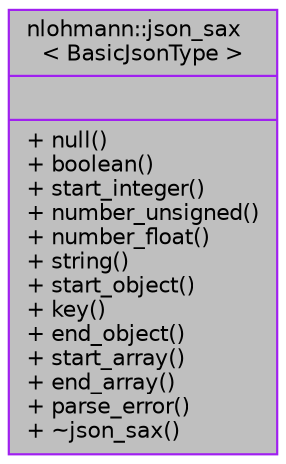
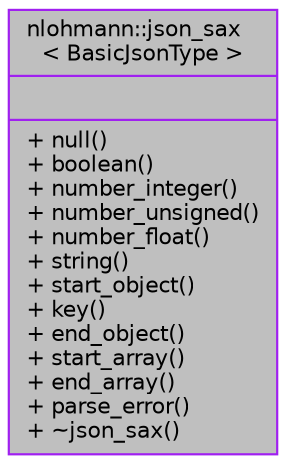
node "nlohmann::json_sax": text "+ start_integer()" -> "+ number_integer()"
